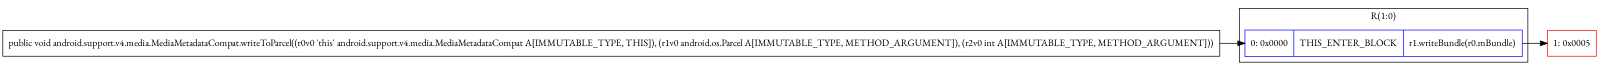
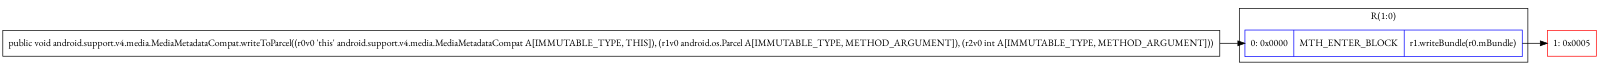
node "0: 0x0000": text "THIS_ENTER_BLOCK" -> "MTH_ENTER_BLOCK"
